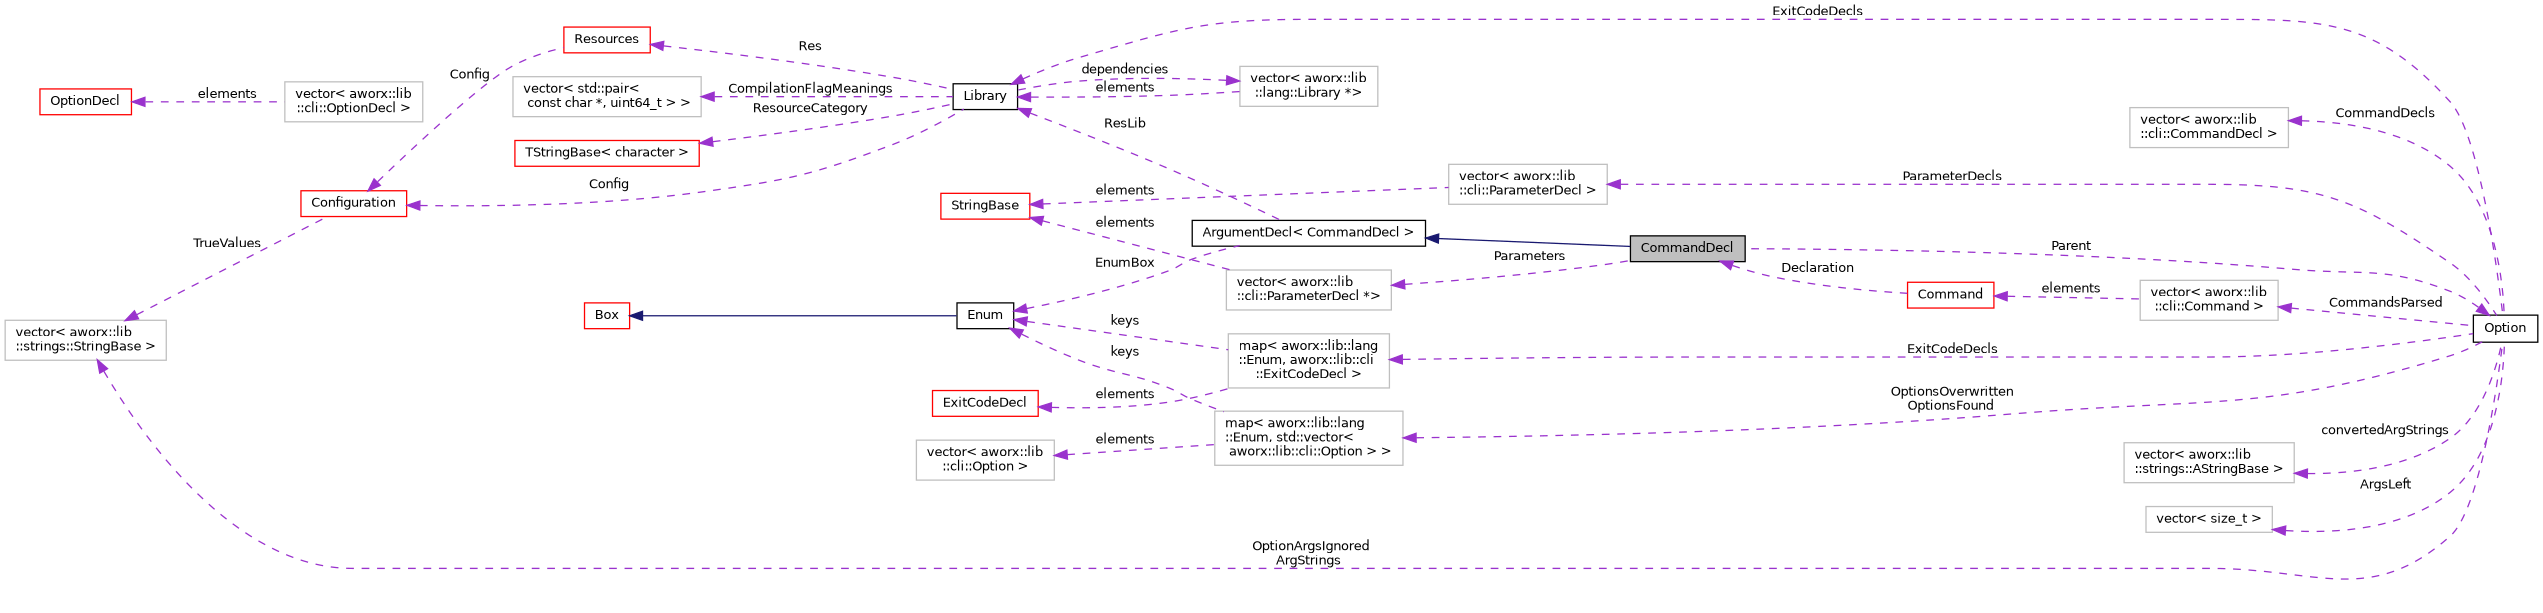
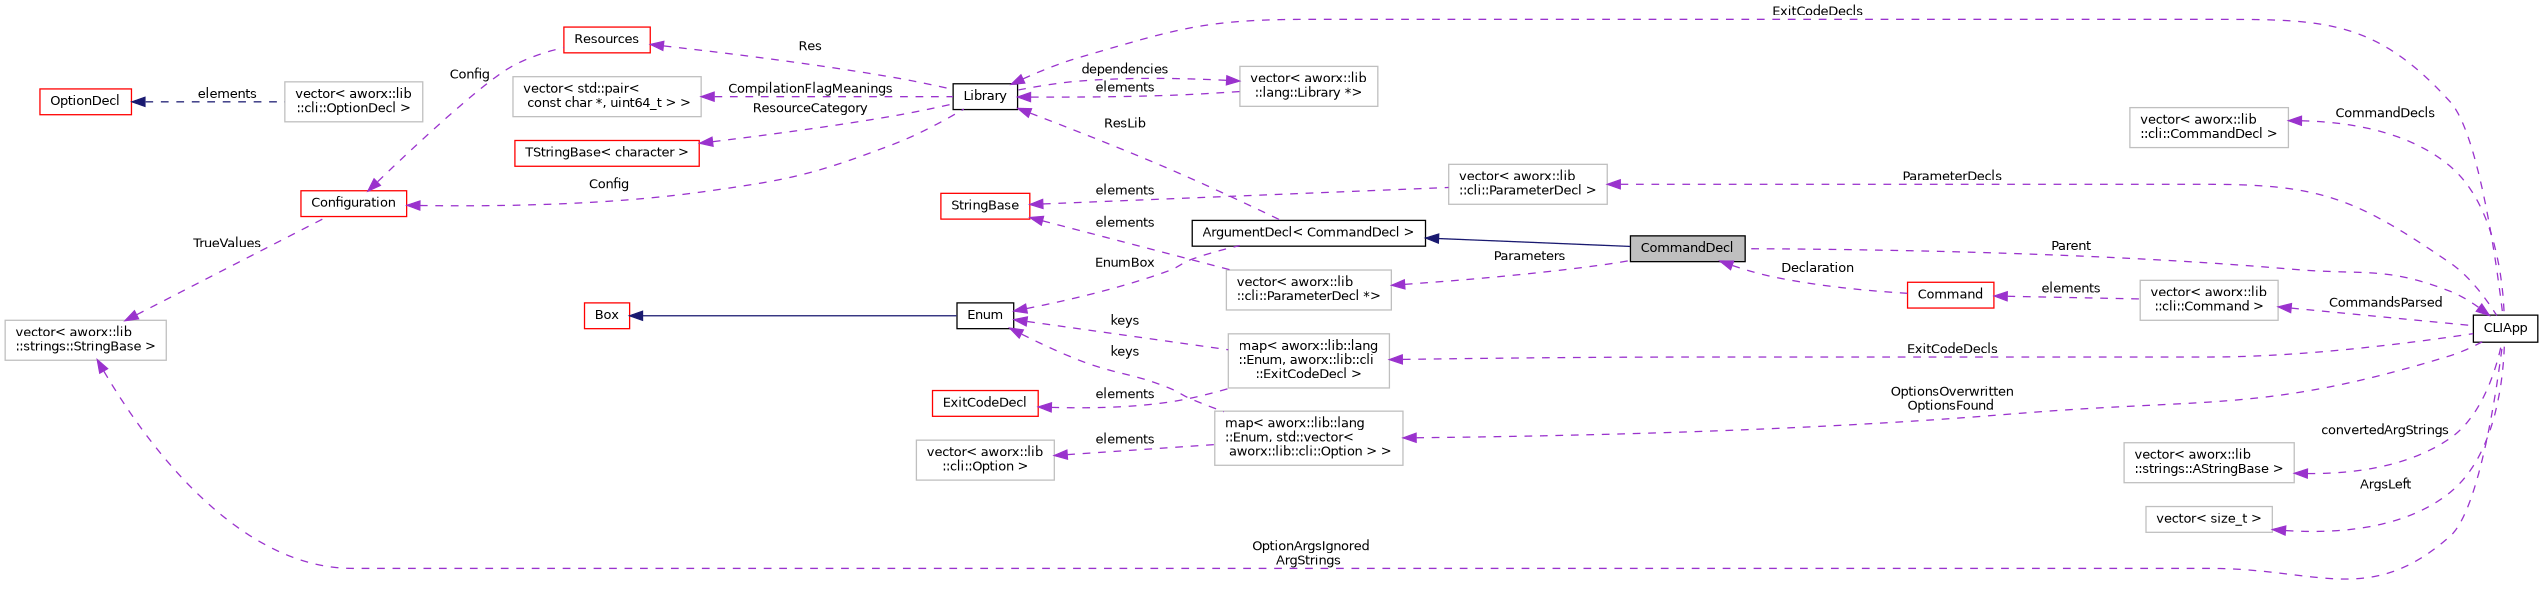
edge "vector< aworx::lib ::cli::OptionDecl >" -> "OptionDecl": color darkorchid3 -> midnightblue
node "Option": label "Option" -> "CLIApp"
